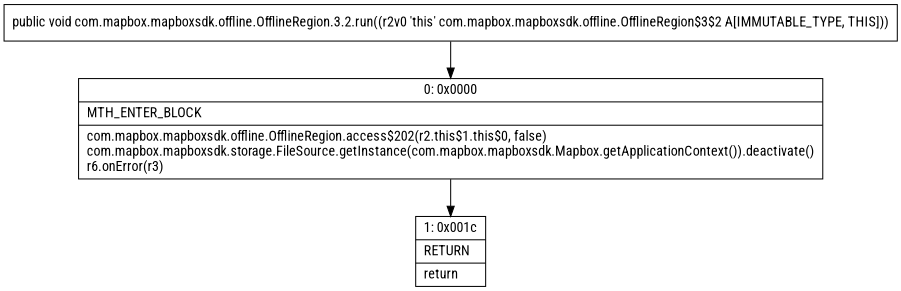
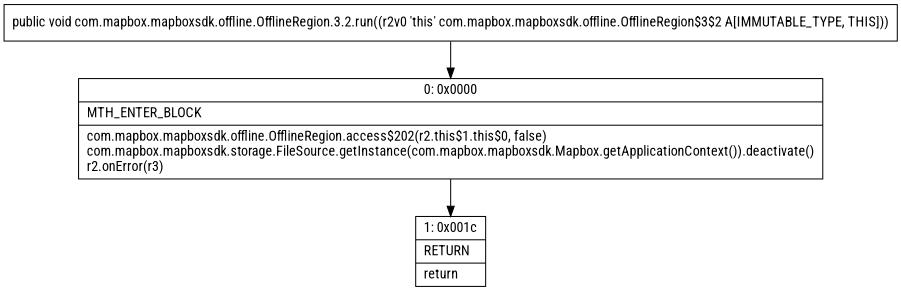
node "0: 0x0000": text "r6.onError(r3)" -> "r2.onError(r3)"
